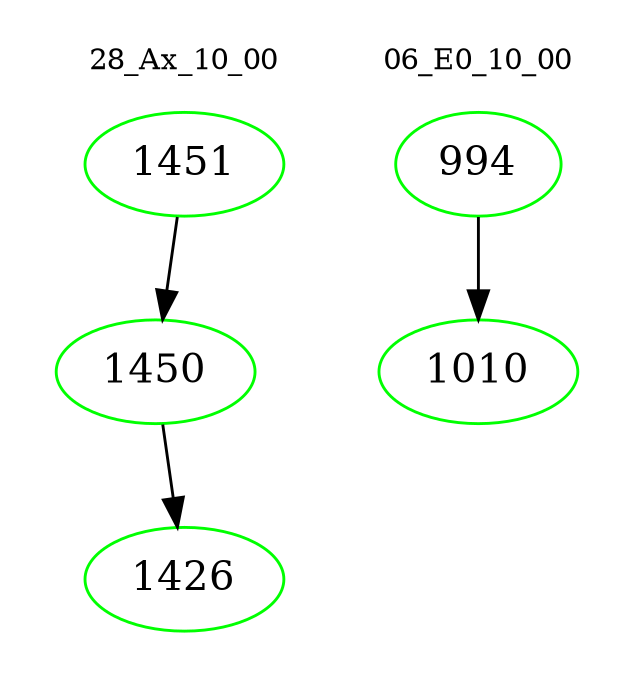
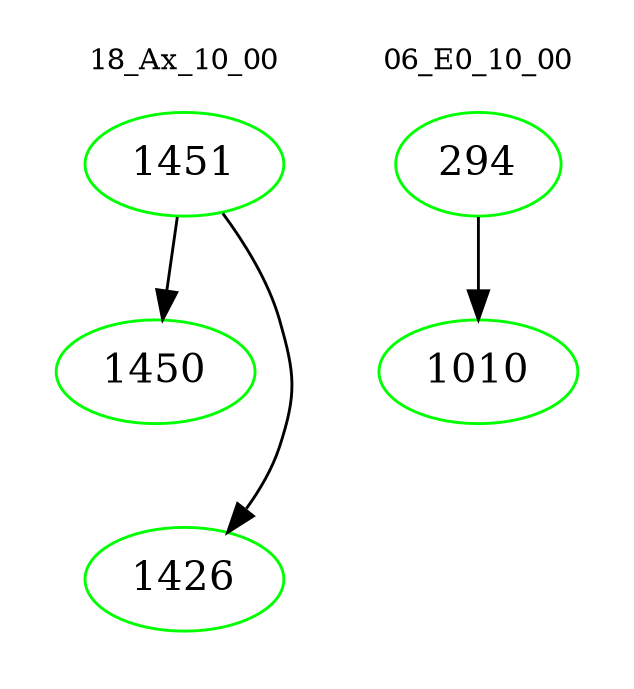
cluster "28_Ax_10_00": label "28_Ax_10_00" -> "18_Ax_10_00"
node "994": label "994" -> "294"
edge "1450" -> "1426": now "1451" -> "1426"
